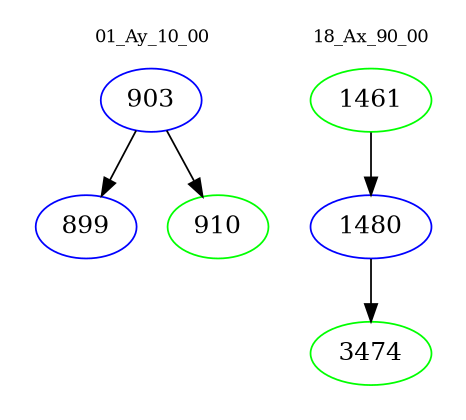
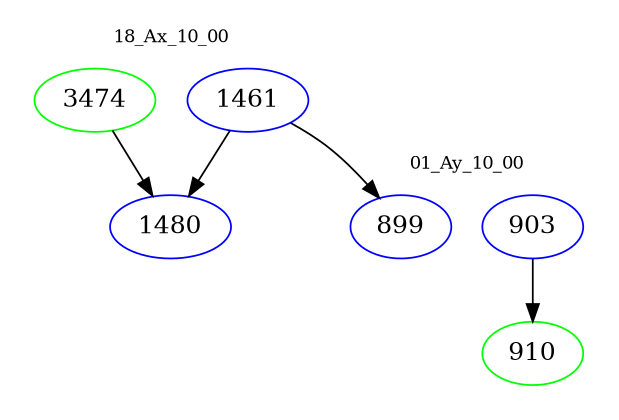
cluster "18_Ax_90_00": label "18_Ax_90_00" -> "18_Ax_10_00"
node "1461": color green -> blue
edge "903" -> "899": now "1461" -> "899"
edge "1480" -> "3474": reversed
